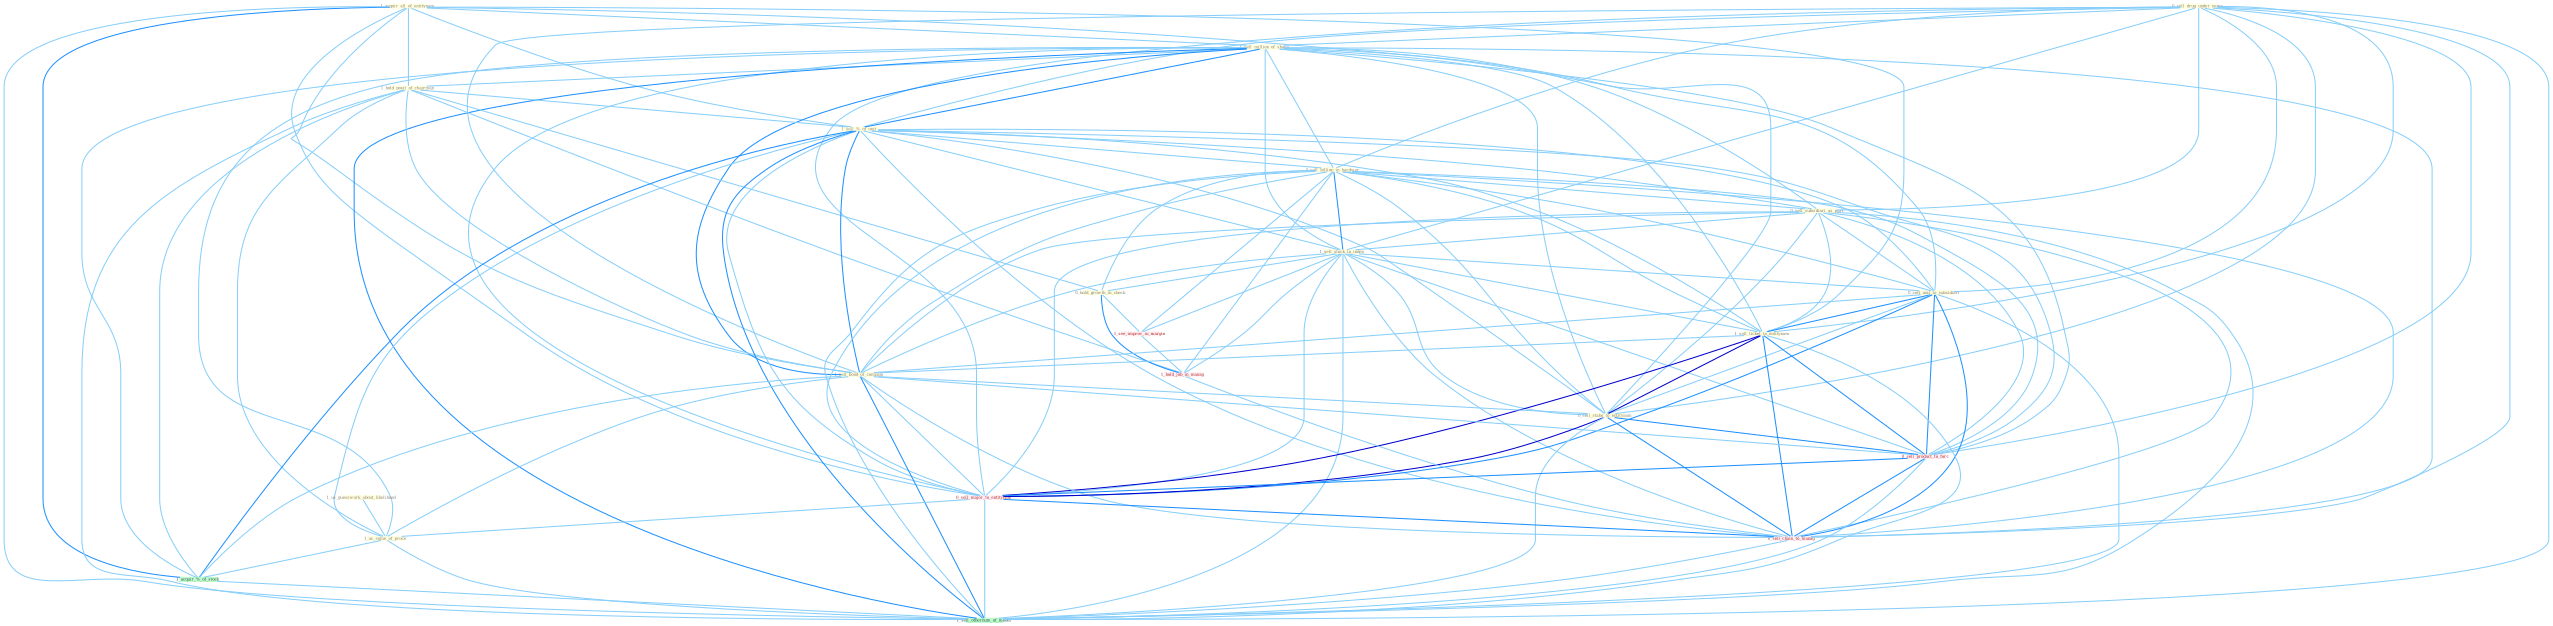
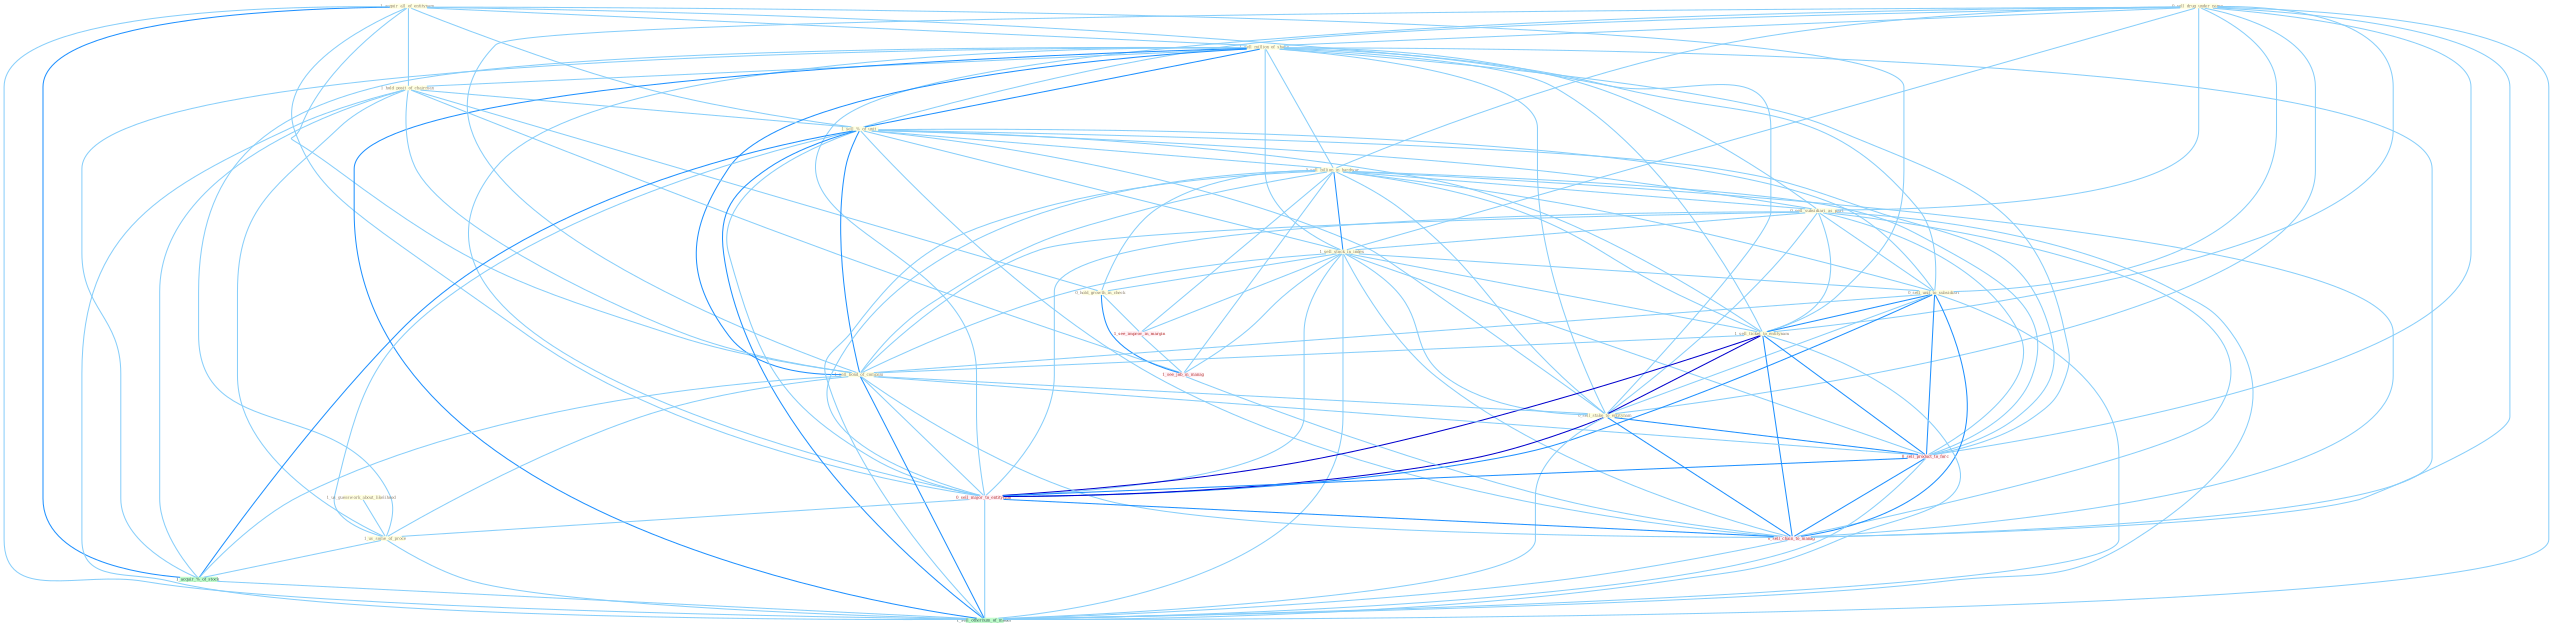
node "1_hold_job_in_manag": label "1_hold_job_in_manag" -> "1_see_job_in_manag"
